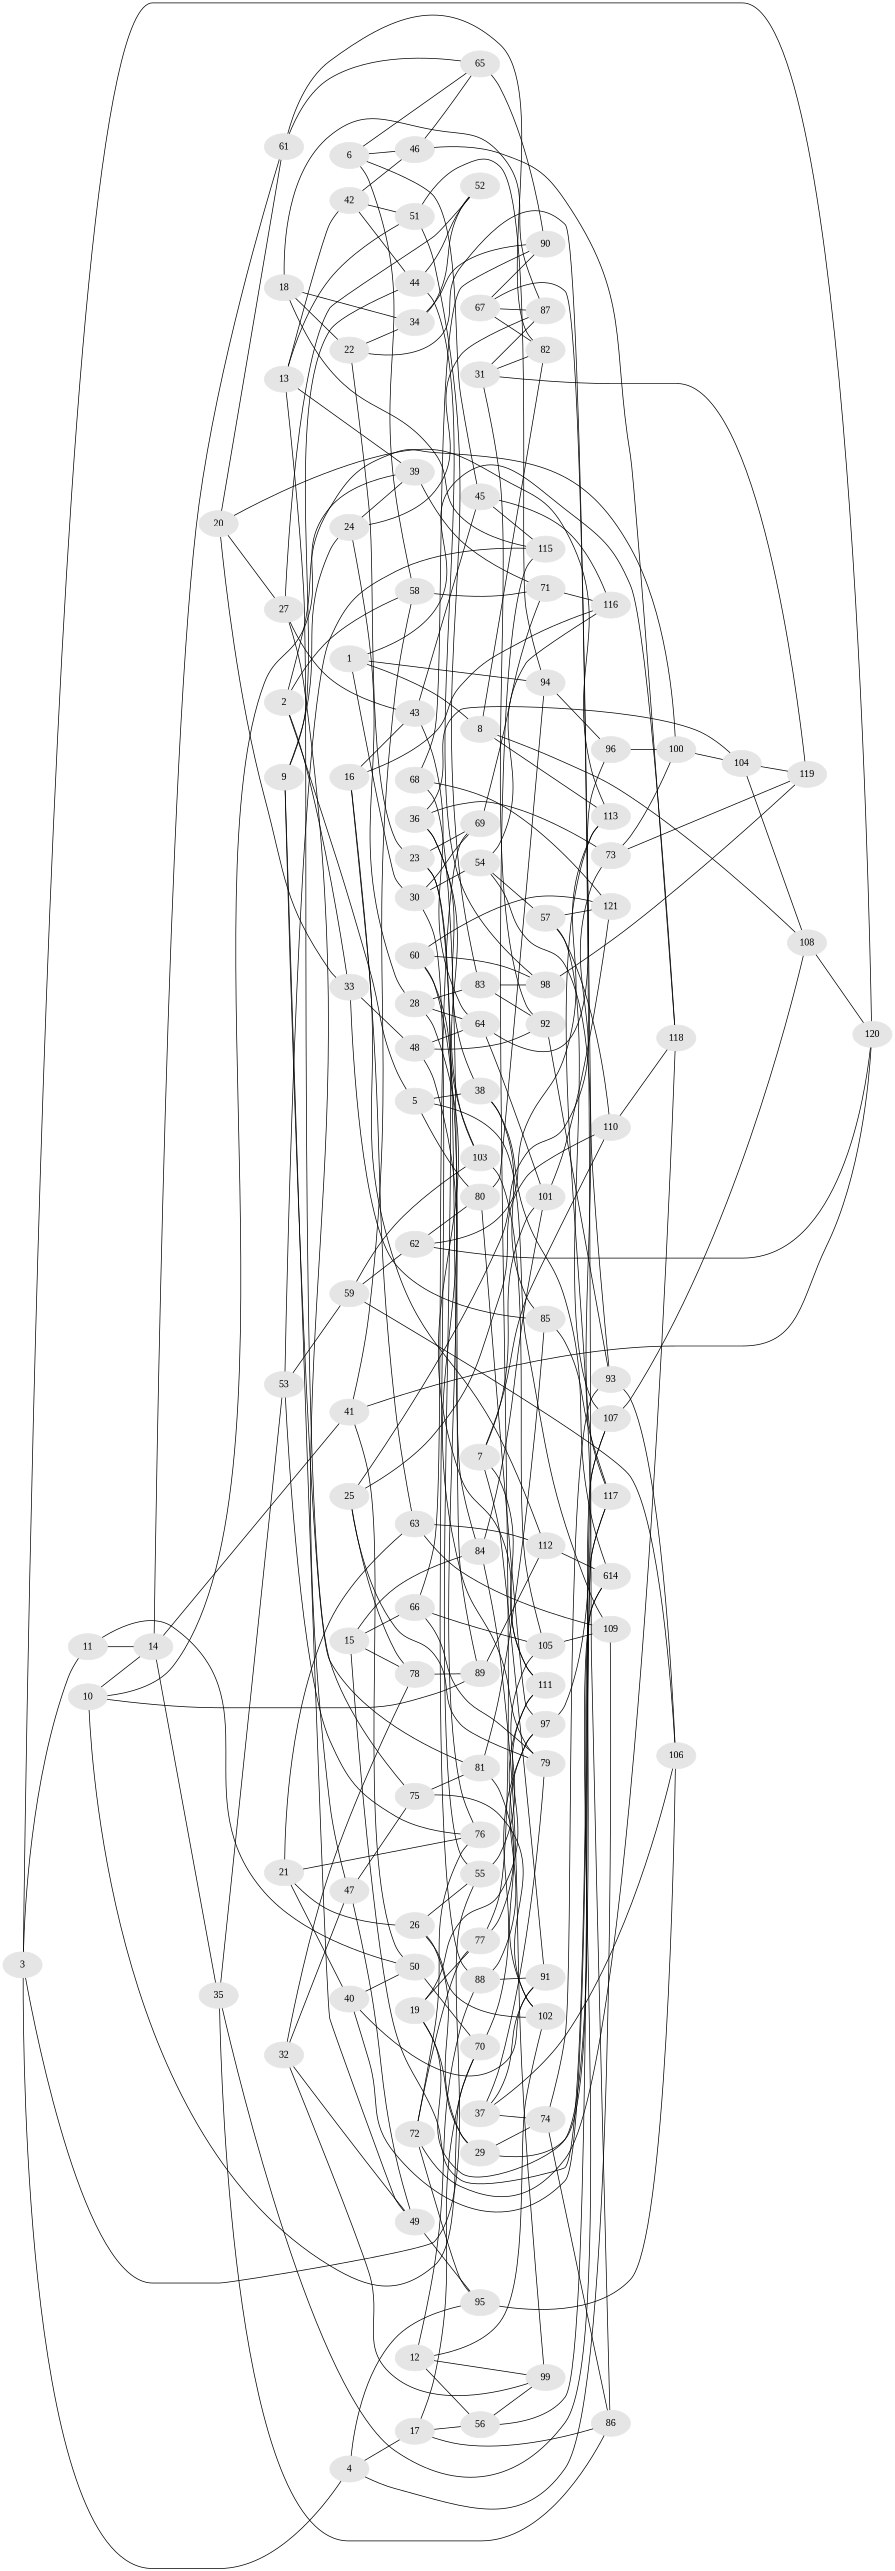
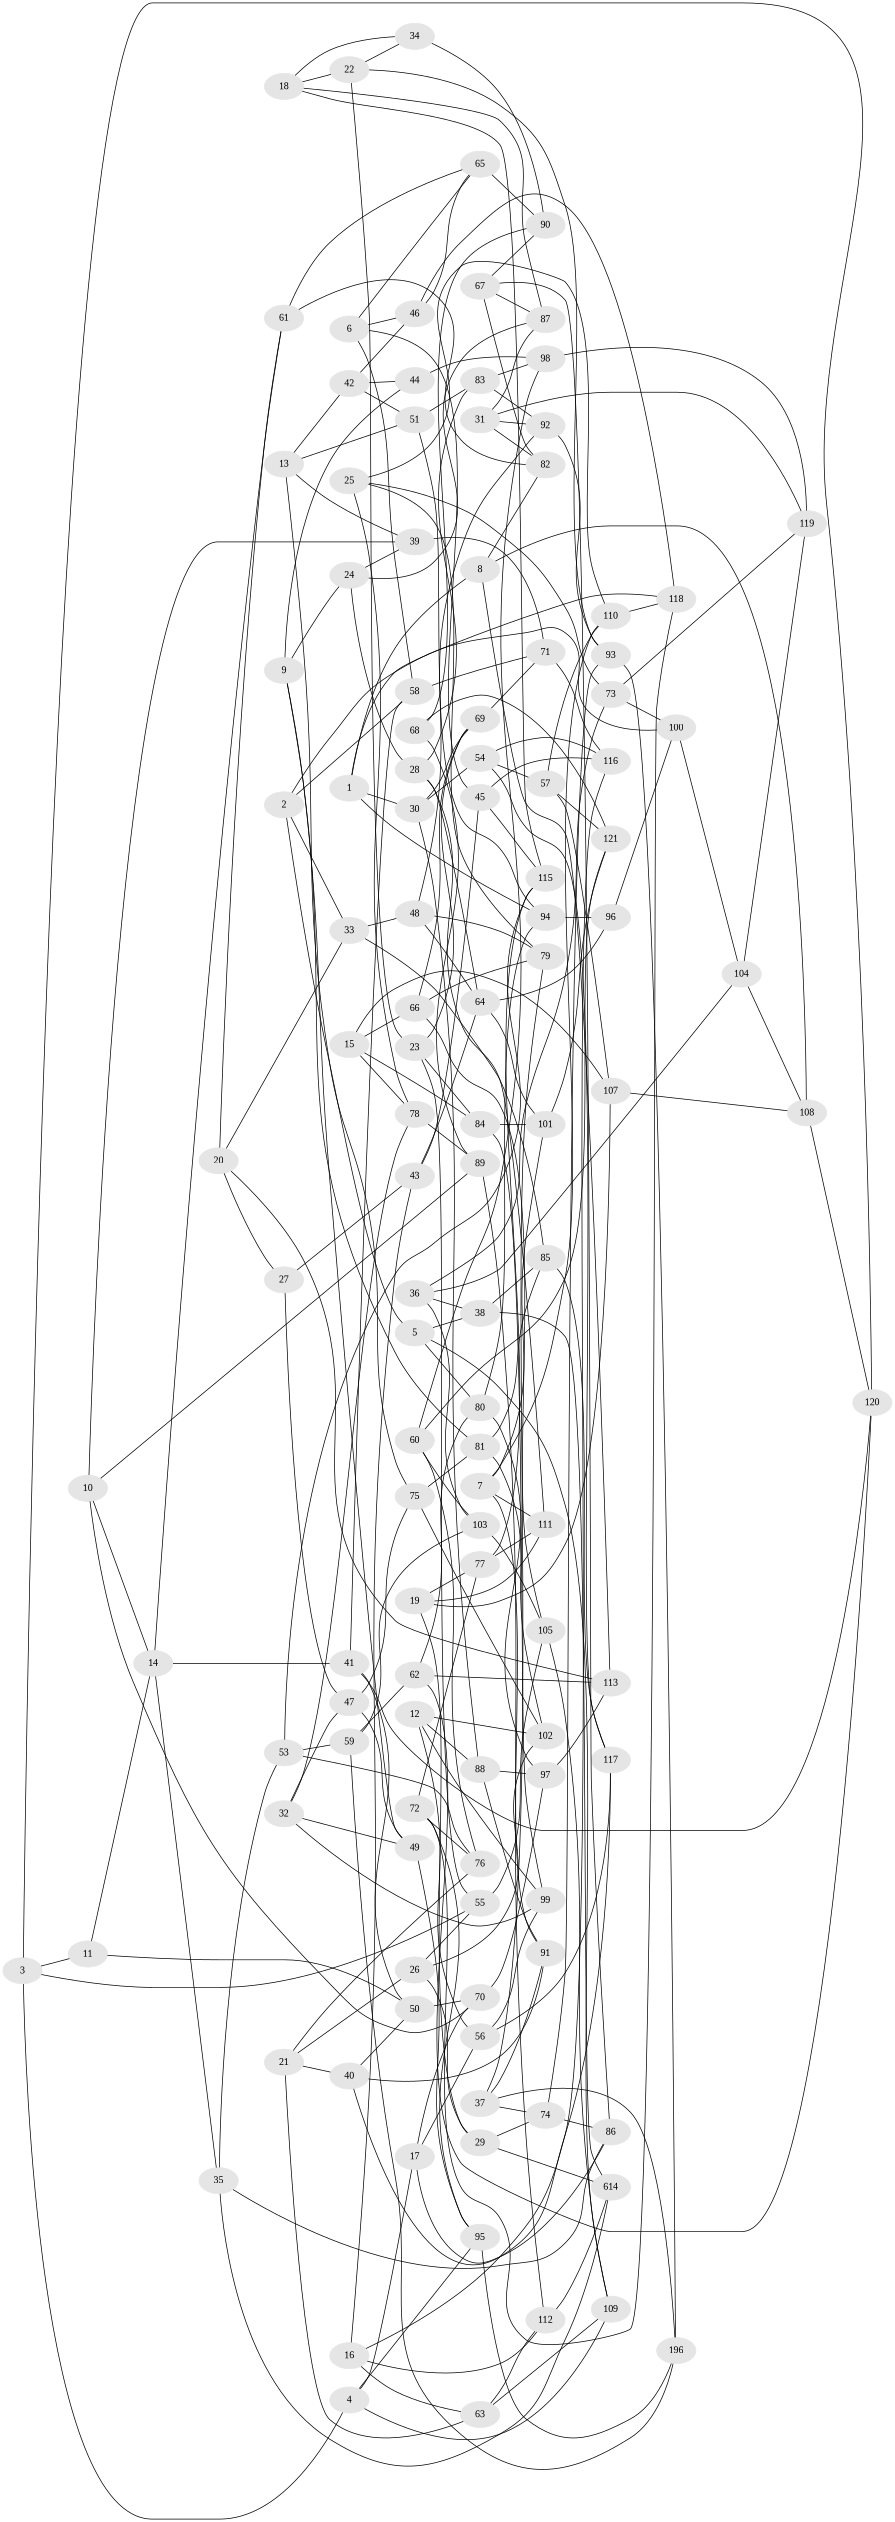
node "52": removed
node "106": label "106" -> "196"
